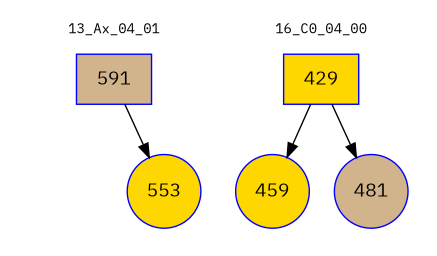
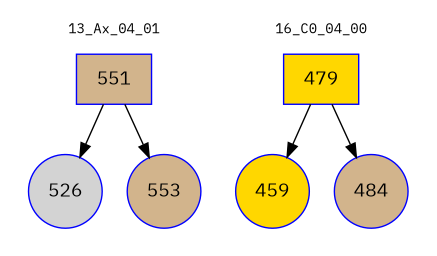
node "591": label "591" -> "551"
node "429": label "429" -> "479"
node "526": added
node "553": fillcolor gold -> tan
node "481": label "481" -> "484"
